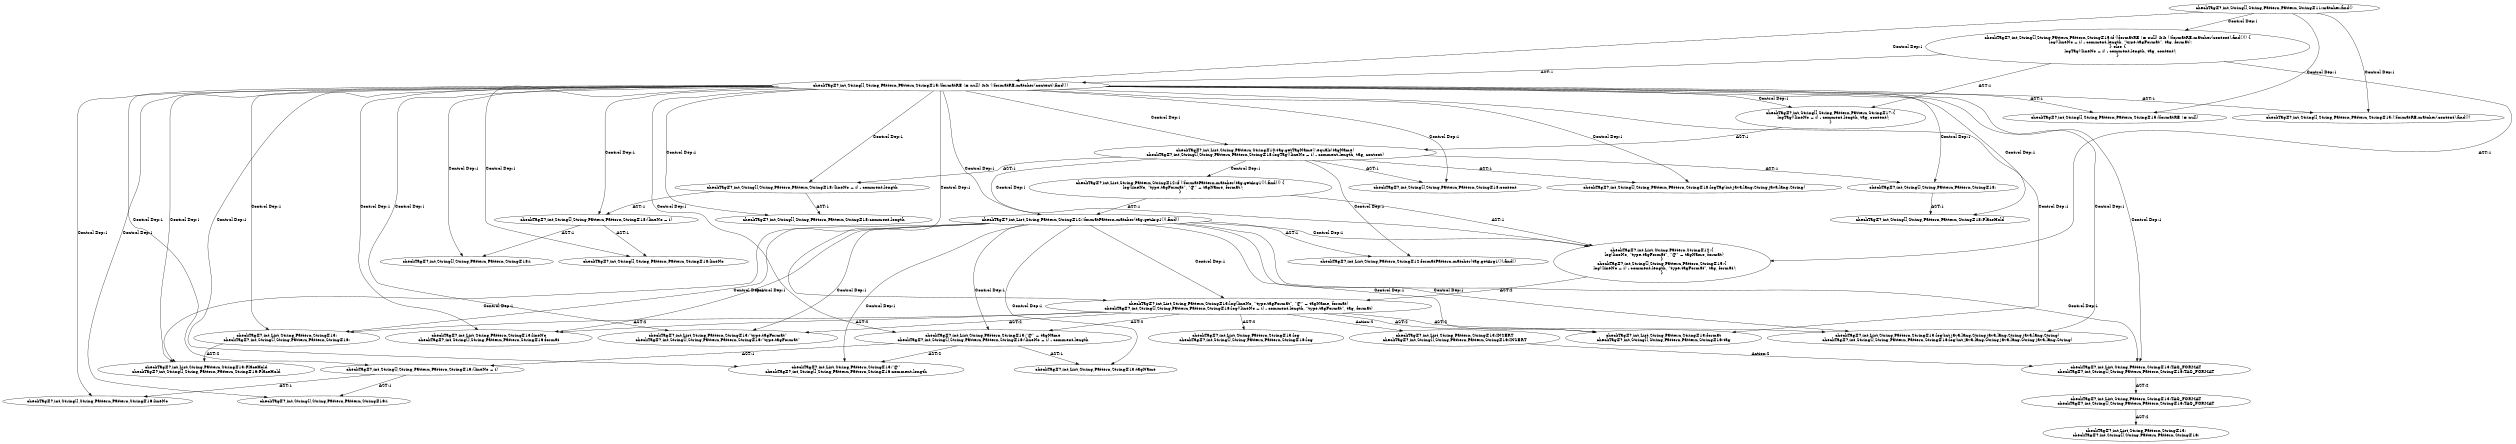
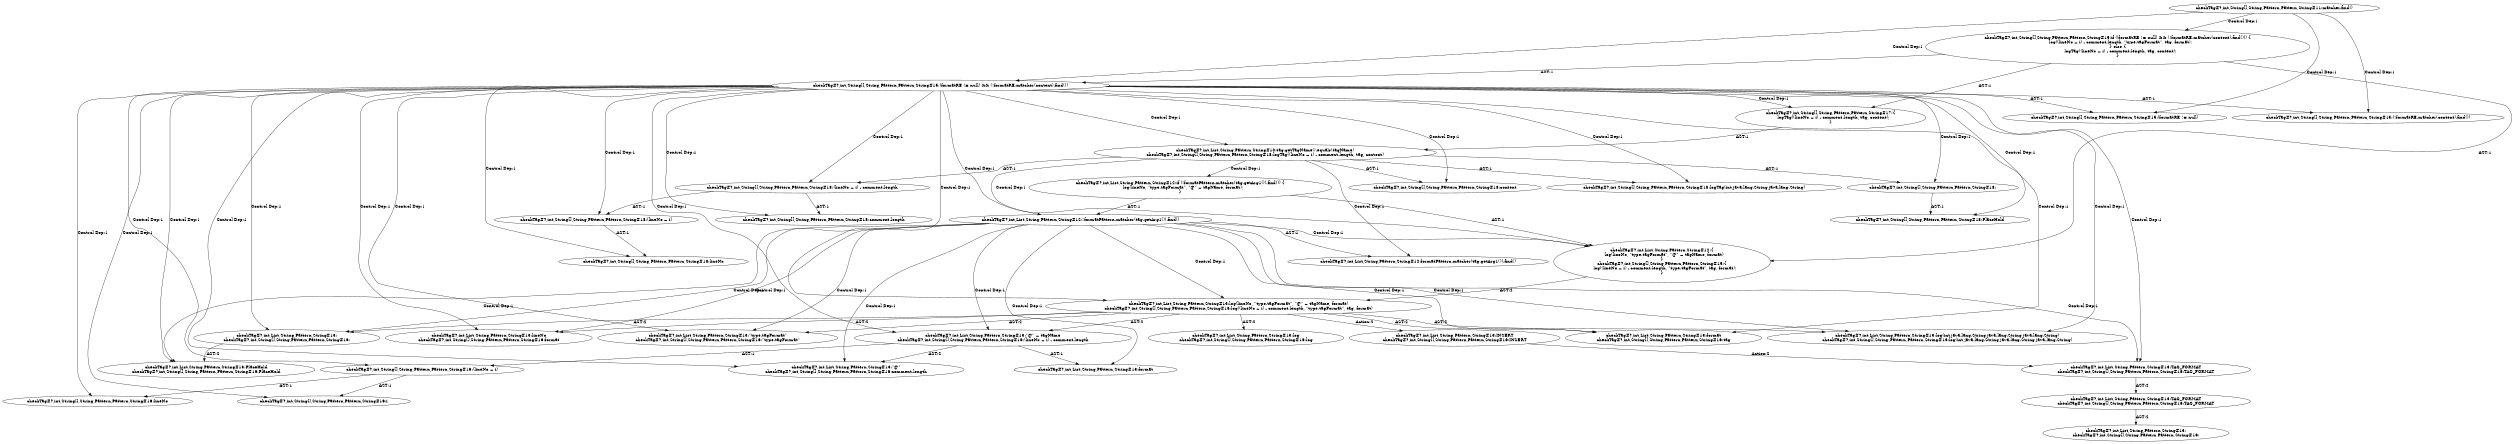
node "checkTag#?,int,String[],String,Pattern,Pattern,String#18:i": removed
node "checkTag#?,int,List,String,Pattern,String#13:tagName": label "checkTag#?,int,List,String,Pattern,String#13:tagName" -> "checkTag#?,int,List,String,Pattern,String#13:format"
